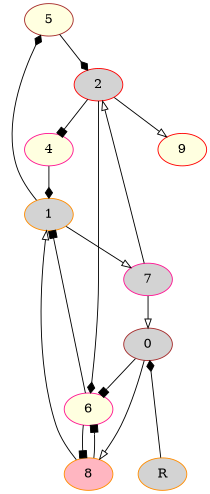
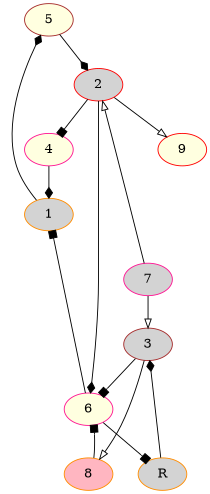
edge "1" -> "7": removed
node "0": label "0" -> "3"
edge "8" -> "1": removed
edge "6" -> "8": now "6" -> "R"
